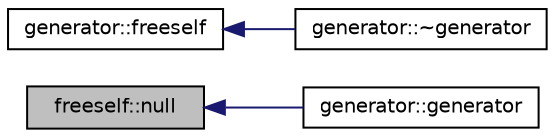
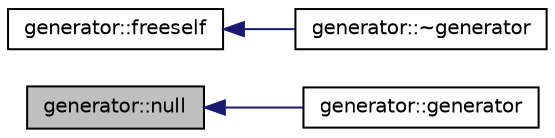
node "freeself::null": label "freeself::null" -> "generator::null"
